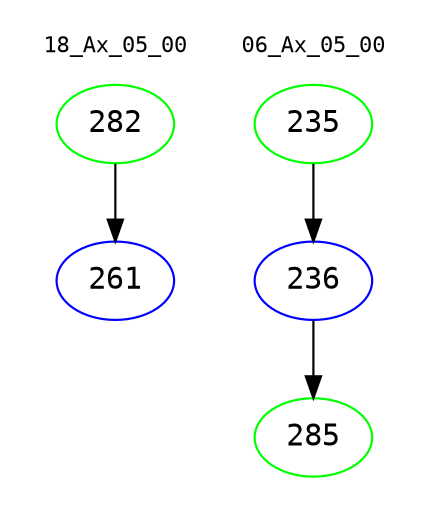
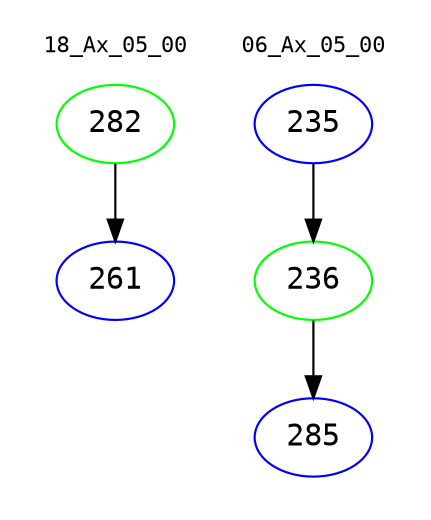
node "235": color green -> blue
node "236": color blue -> green
node "285": color green -> blue
